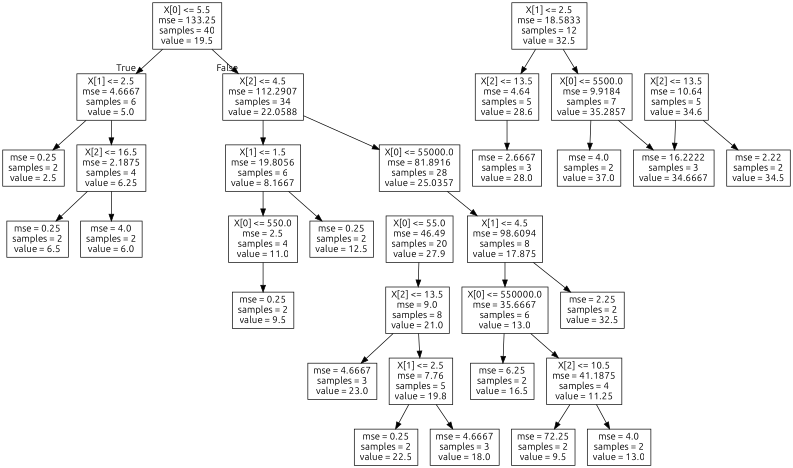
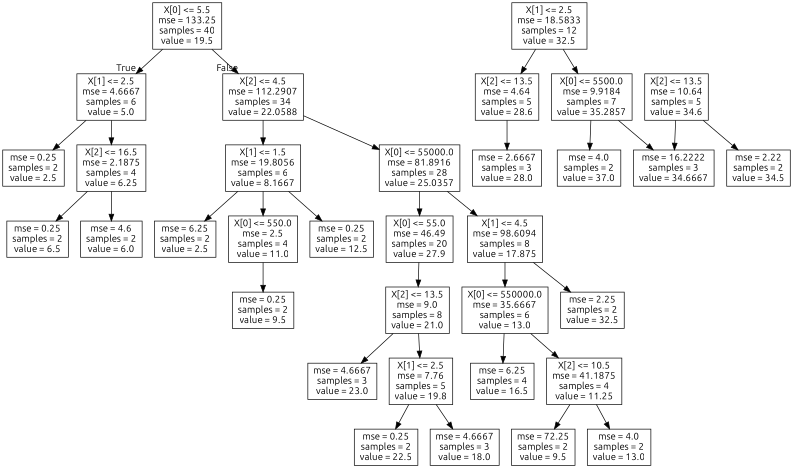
edge "X[0] <= 55000.0 mse = 81.8916 samples = 28 value = 25.0357" -> "X[0] <= 55.0 mse = 46.49 samples = 20 value = 27.9": added
node "mse = 4.0 samples = 2 value = 6.0": label "mse = 4.0 samples = 2 value = 6.0" -> "mse = 4.6 samples = 2 value = 6.0"
node "mse = 6.25 samples = 2 value = 2.5": added
node "mse = 6.25 samples = 2 value = 16.5": label "mse = 6.25 samples = 2 value = 16.5" -> "mse = 6.25 samples = 4 value = 16.5"
